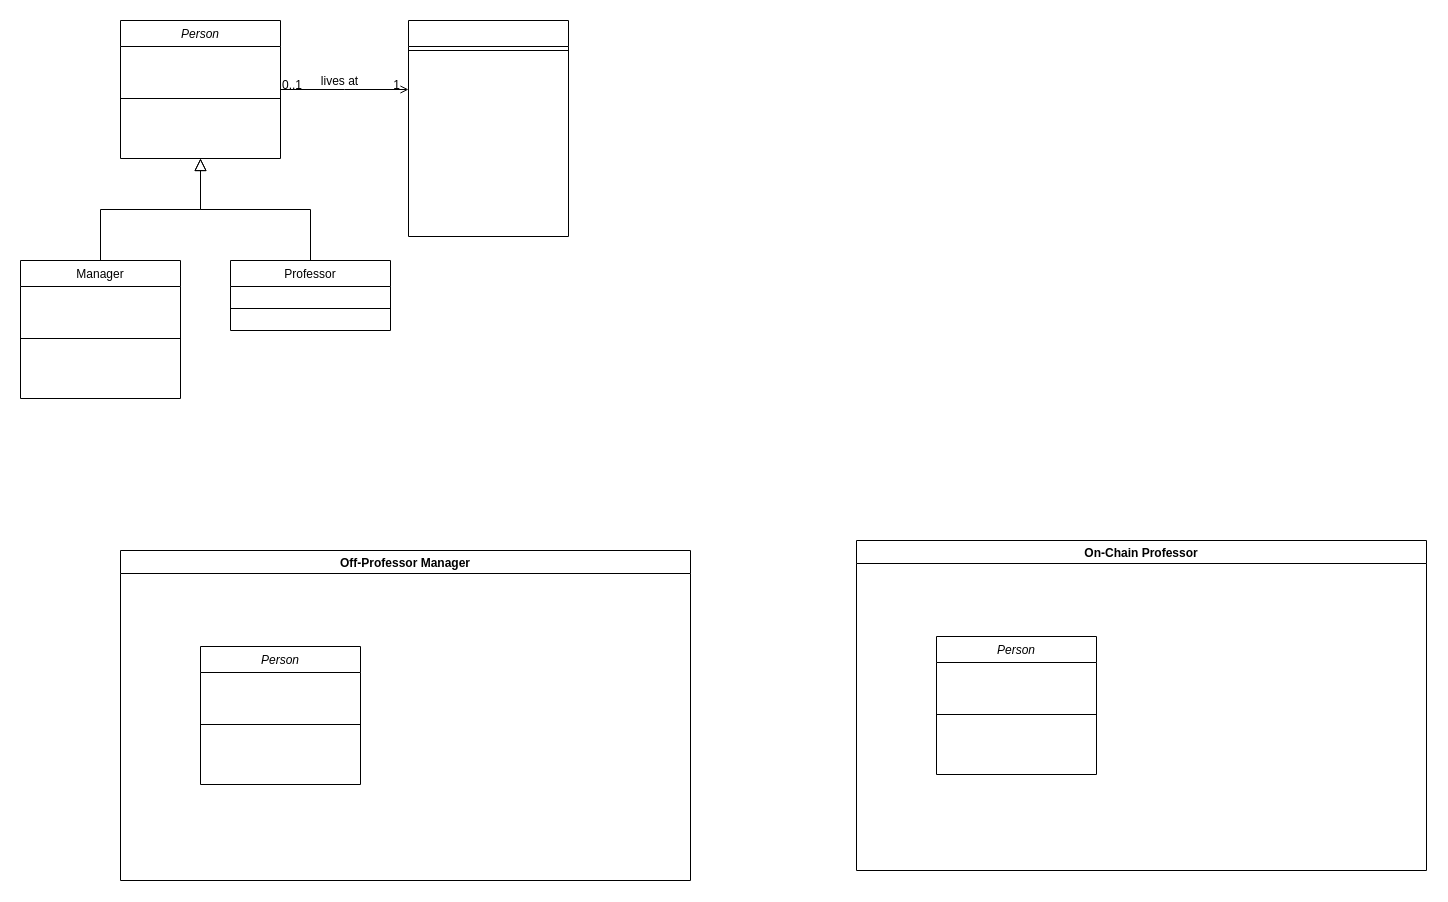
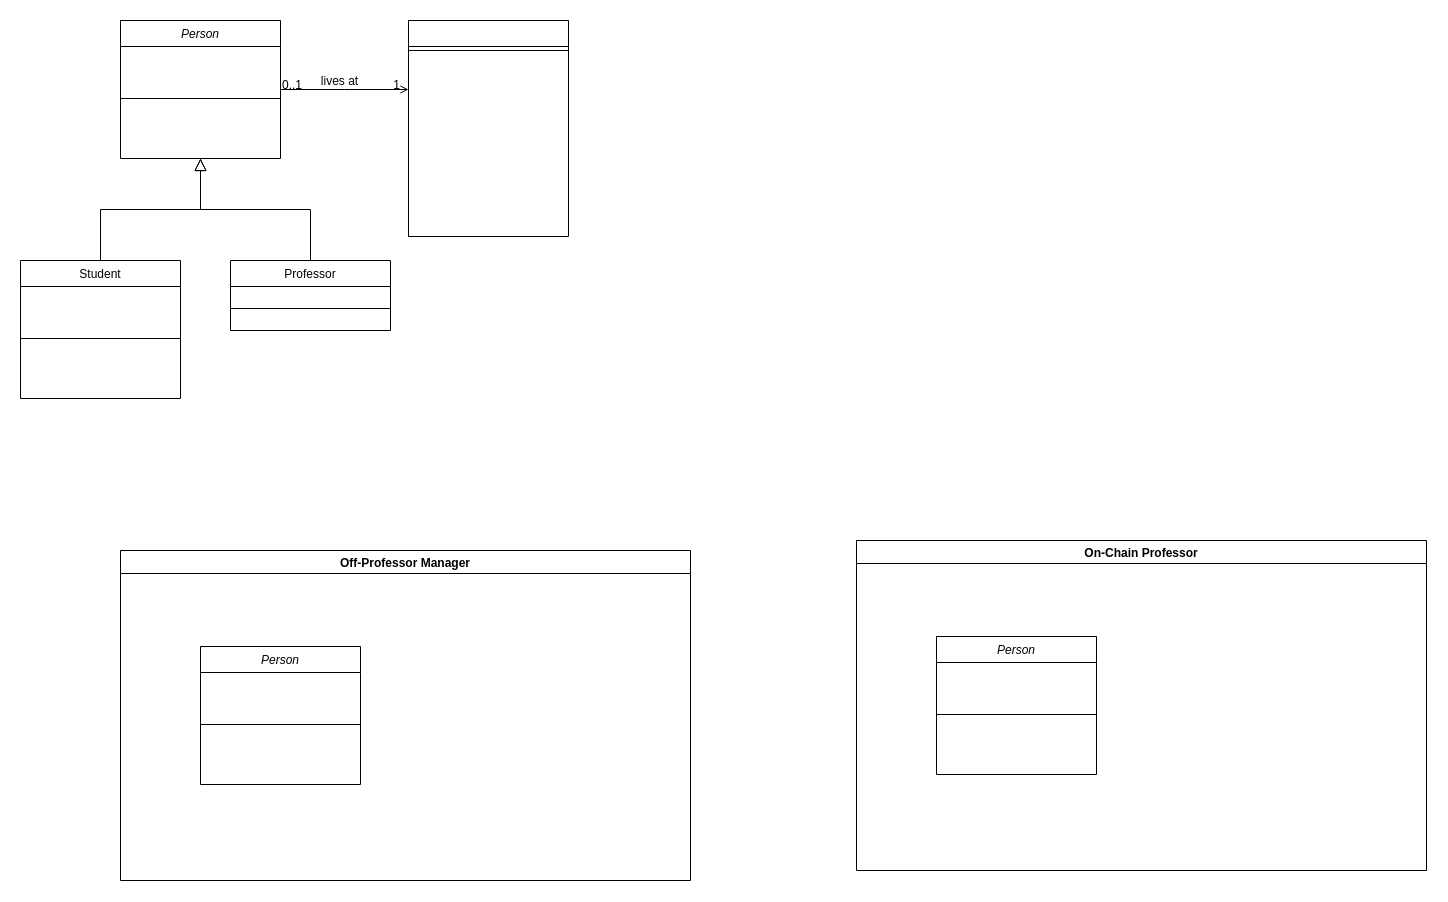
node "Manager": label "Manager" -> "Student"
